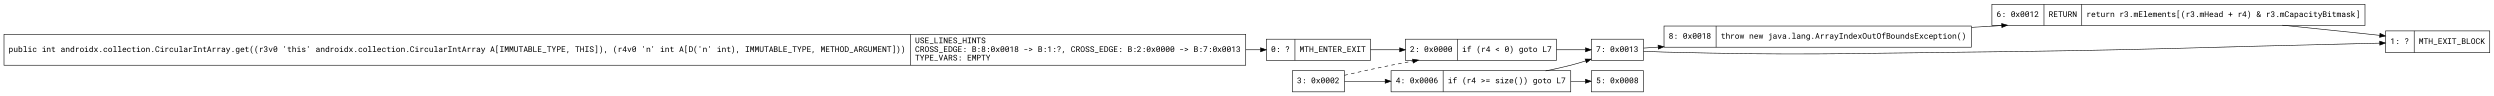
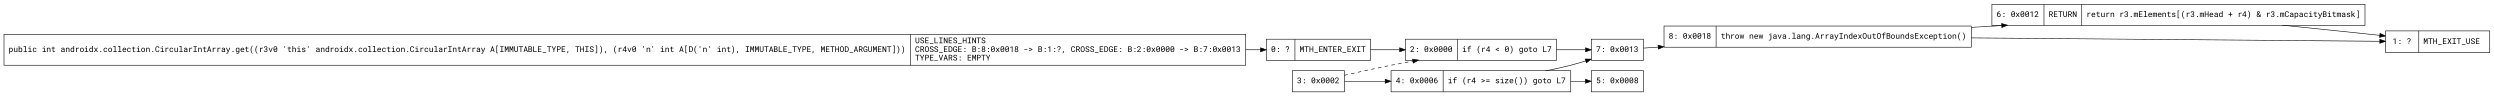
node "1: ?": text "MTH_EXIT_BLOCK" -> "MTH_EXIT_USE"
edge "7: 0x0013" -> "1: ?": now "8: 0x0018" -> "1: ?"
